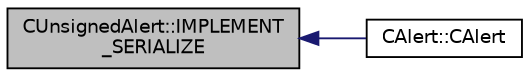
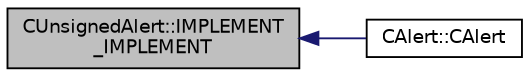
node "CUnsignedAlert::IMPLEMENT _SERIALIZE": label "CUnsignedAlert::IMPLEMENT _SERIALIZE" -> "CUnsignedAlert::IMPLEMENT _IMPLEMENT"
